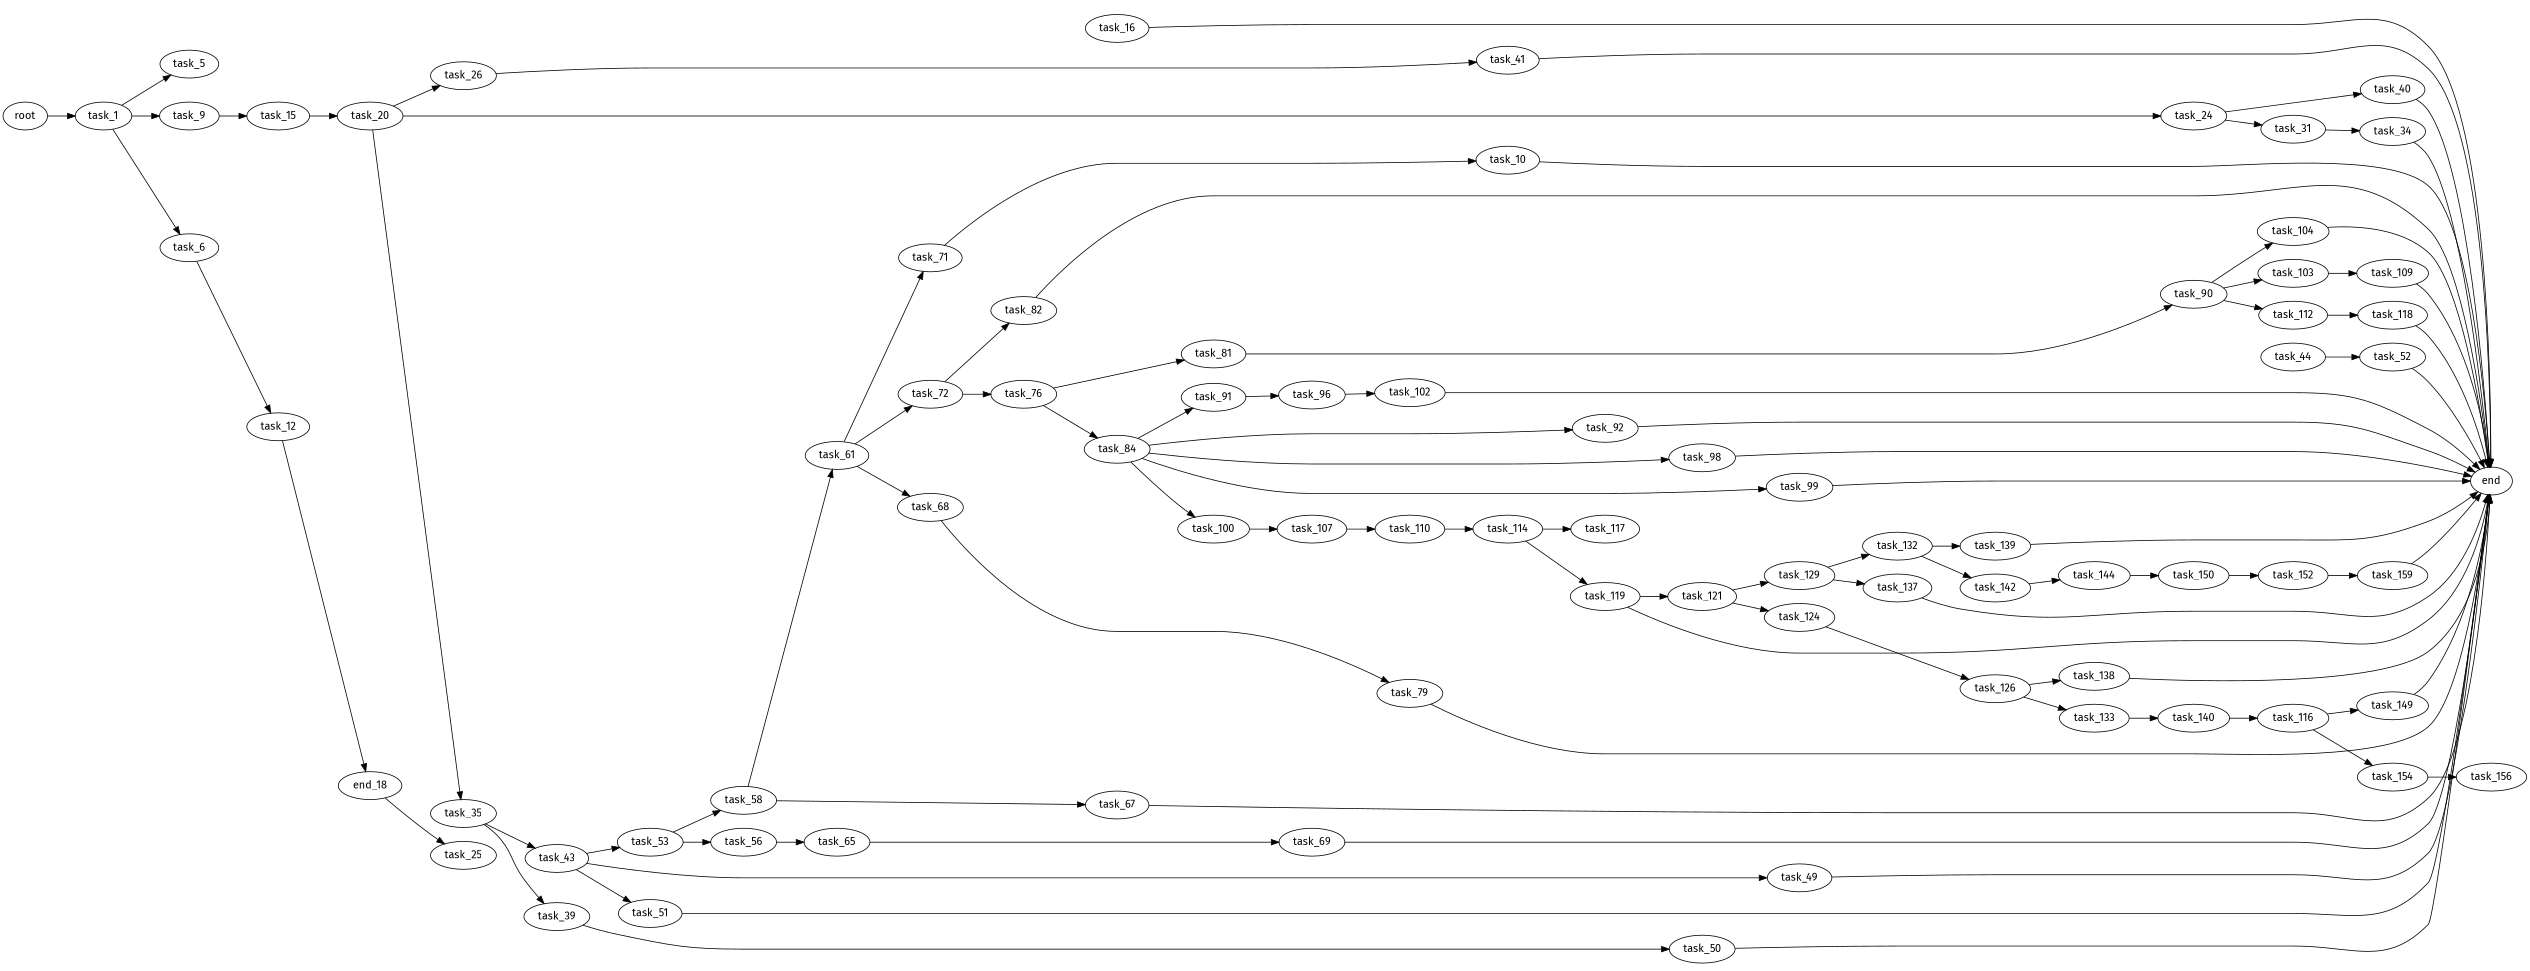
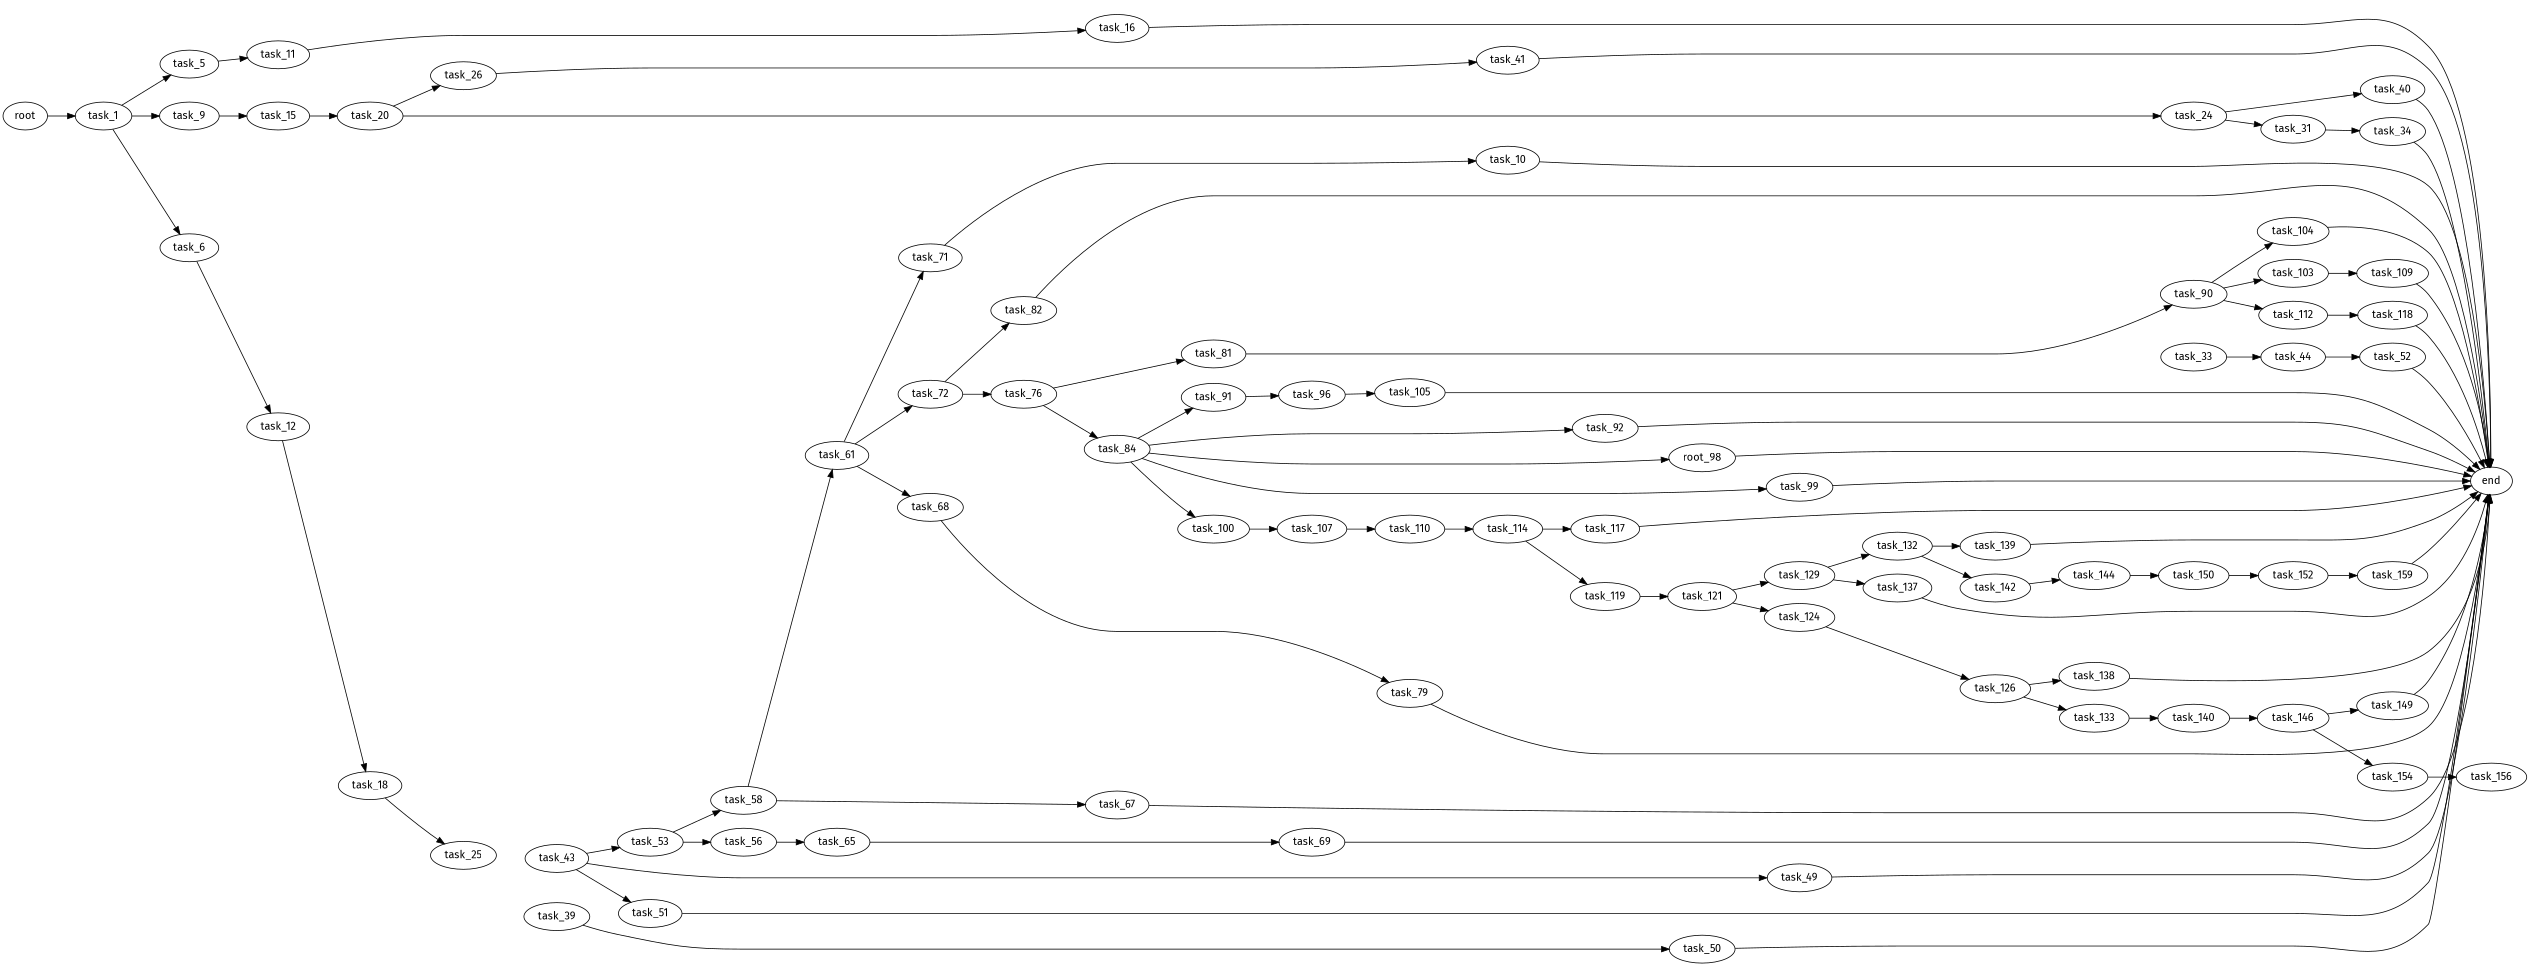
node "task_11": added
node "task_33": added
node "task_102": label "task_102" -> "task_105"
node "task_98": label "task_98" -> "root_98"
edge "task_119" -> "end": now "task_117" -> "end"
node "task_116": label "task_116" -> "task_146"
node "end_18": label "end_18" -> "task_18"
node "task_35": removed
